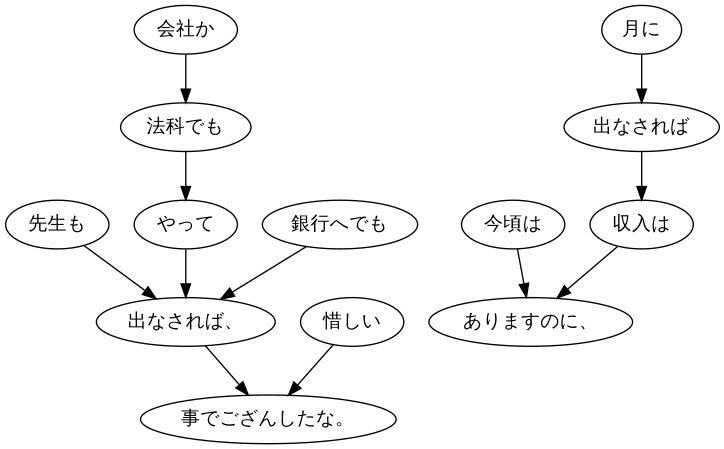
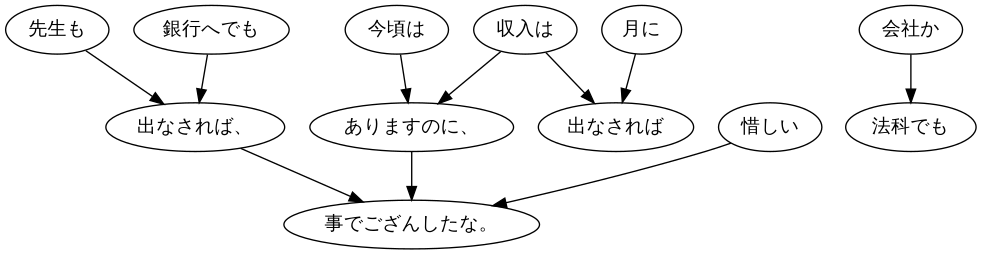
edge "ありますのに、" -> "事でござんしたな。": added
edge "出なされば" -> "収入は": reversed
node "やって": removed
